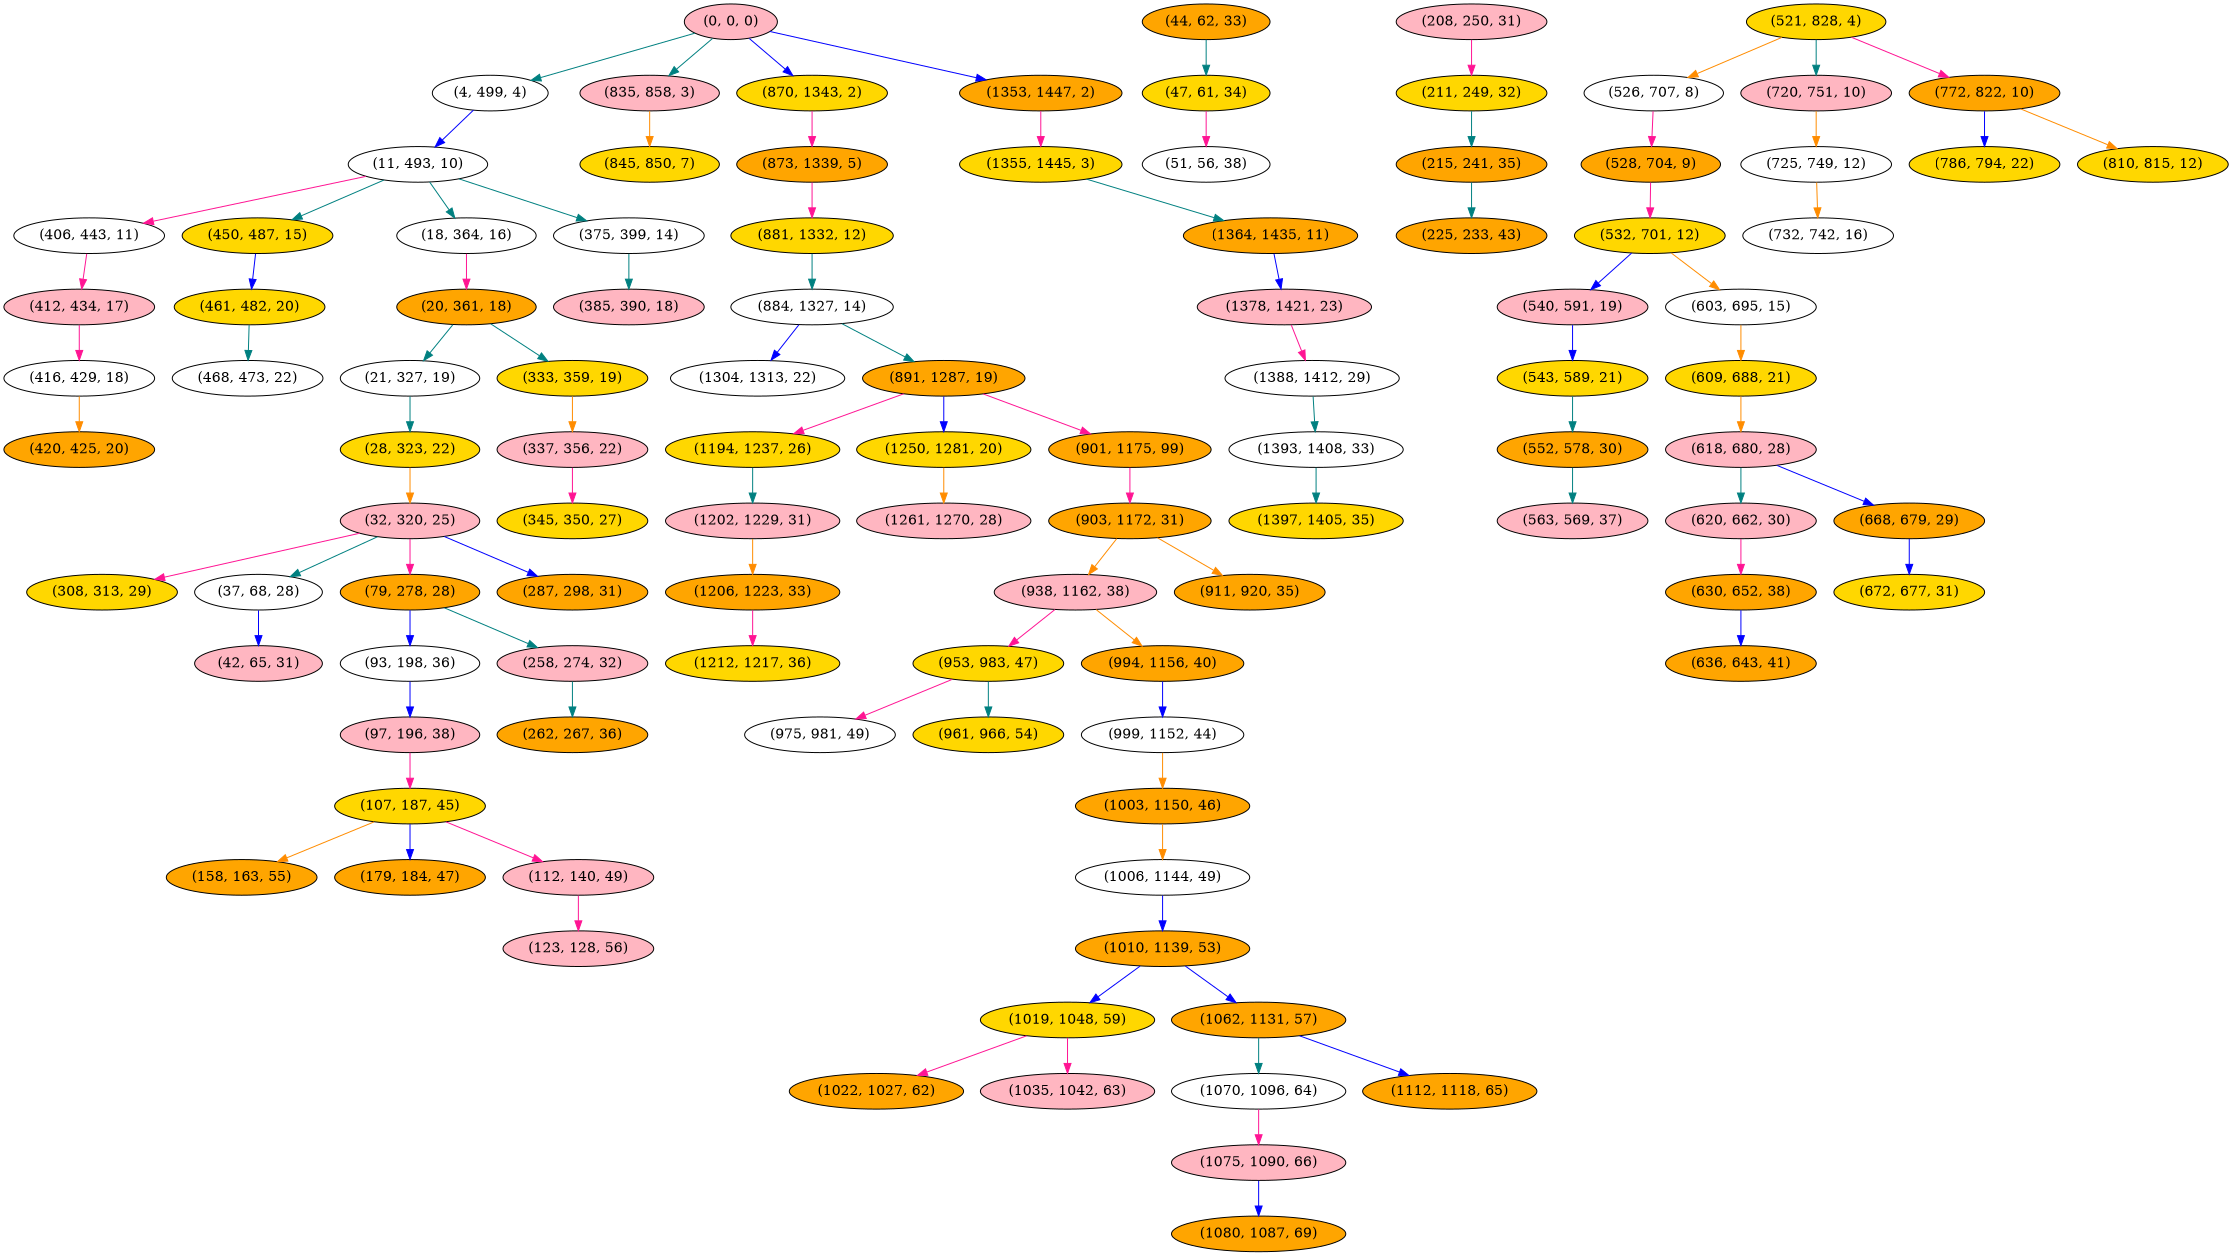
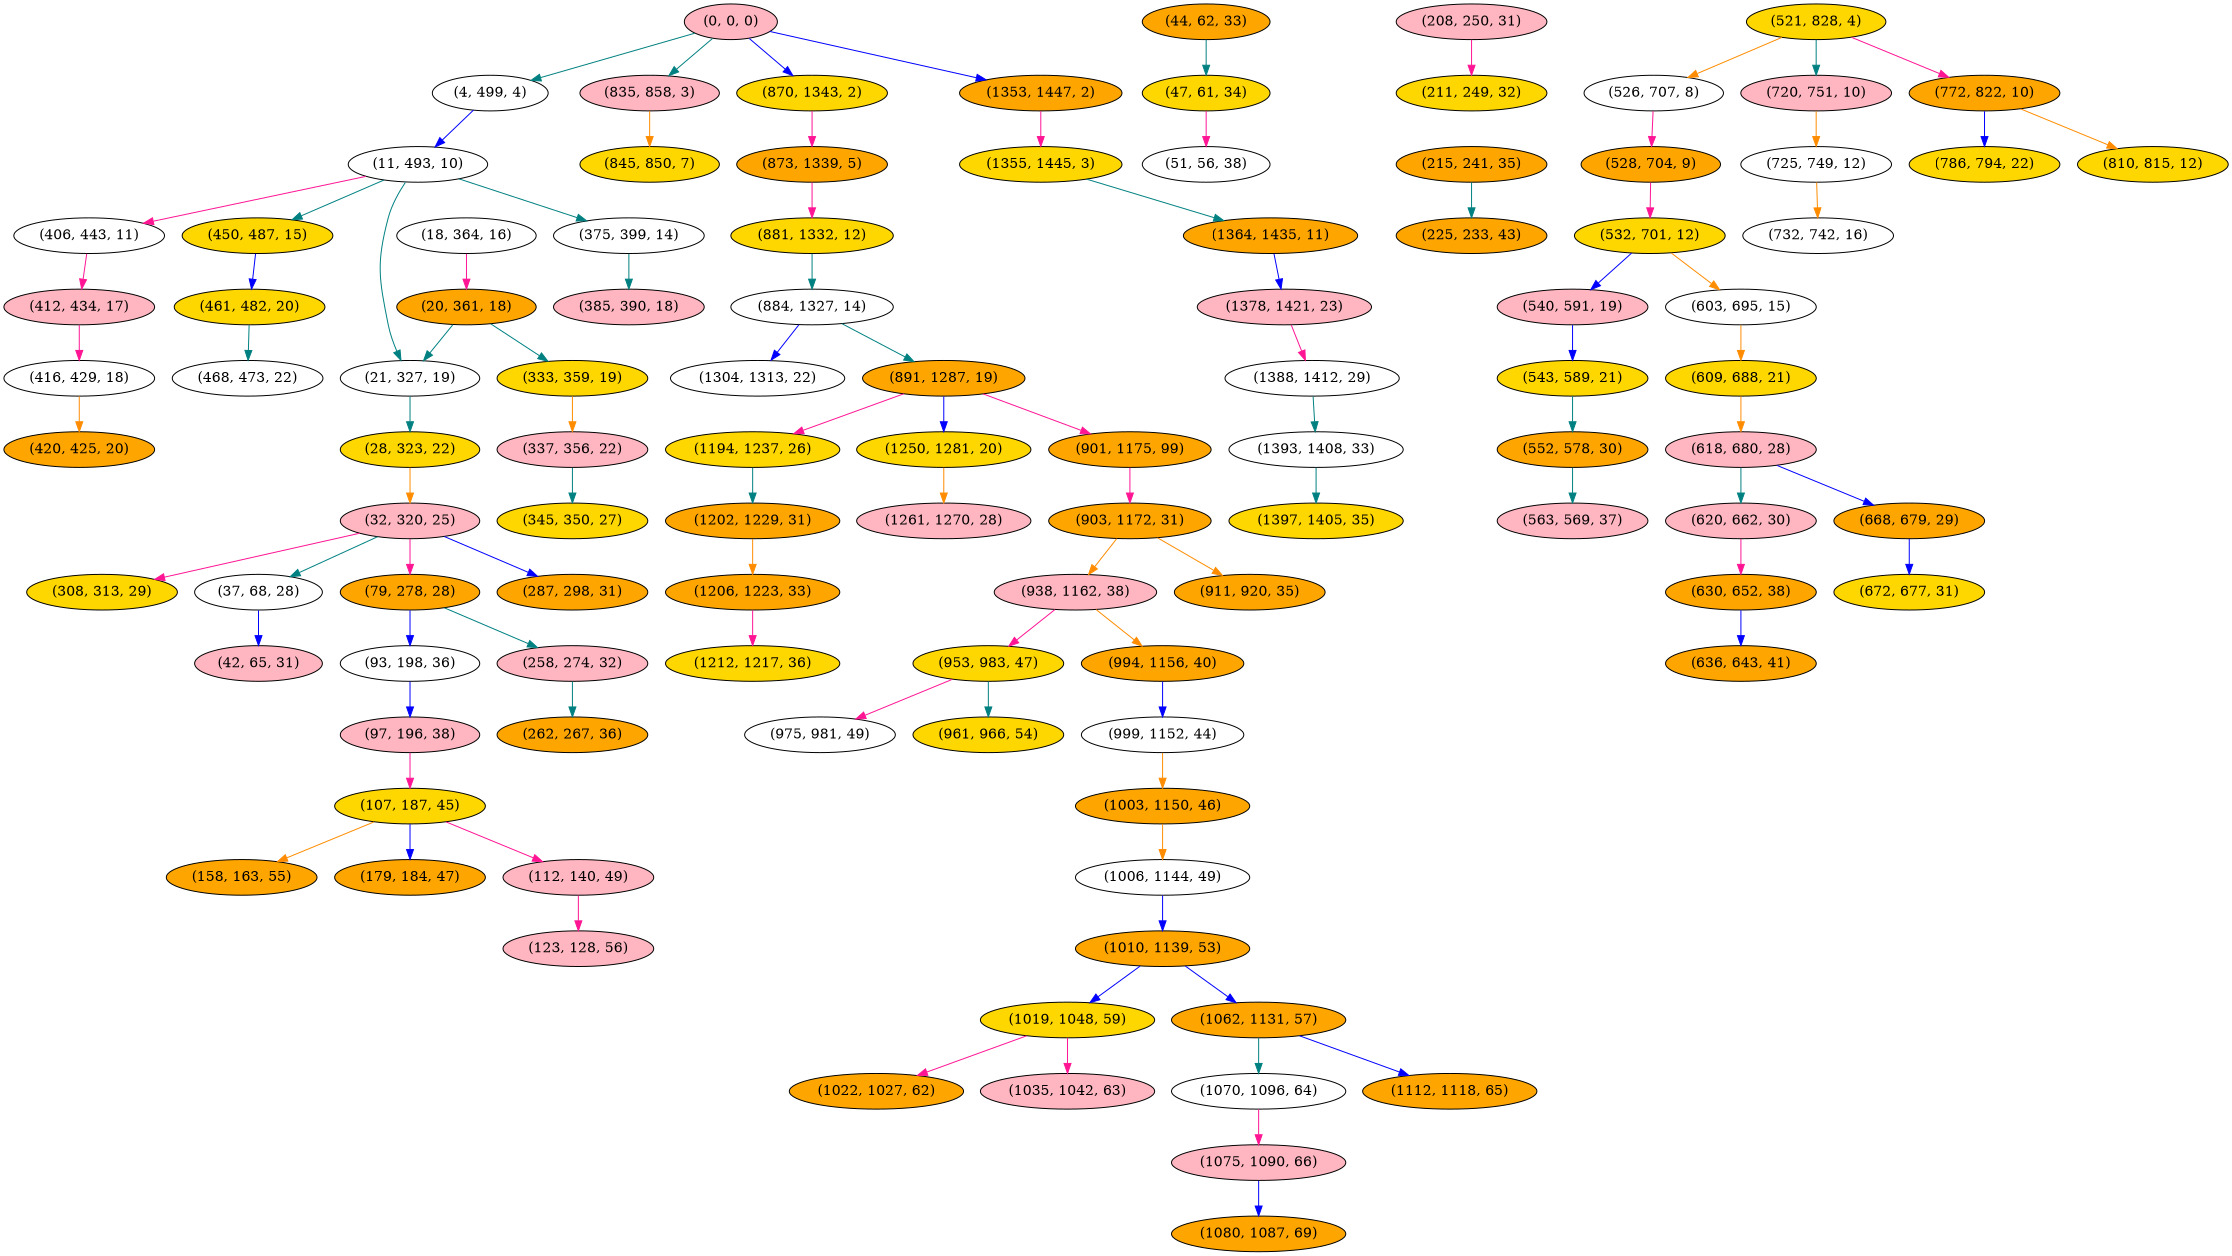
edge "(211, 249, 32)" -> "(215, 241, 35)": removed
edge "(11, 493, 10)" -> "(18, 364, 16)": now "(11, 493, 10)" -> "(21, 327, 19)"
edge "(337, 356, 22)" -> "(345, 350, 27)": color deeppink -> teal
node "(1202, 1229, 31)": fillcolor lightpink -> orange
